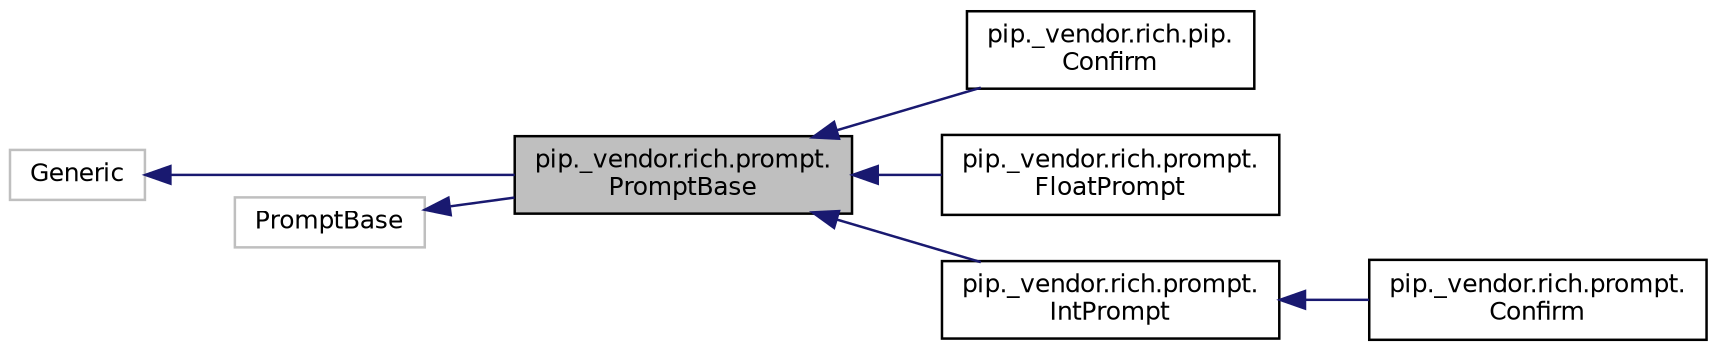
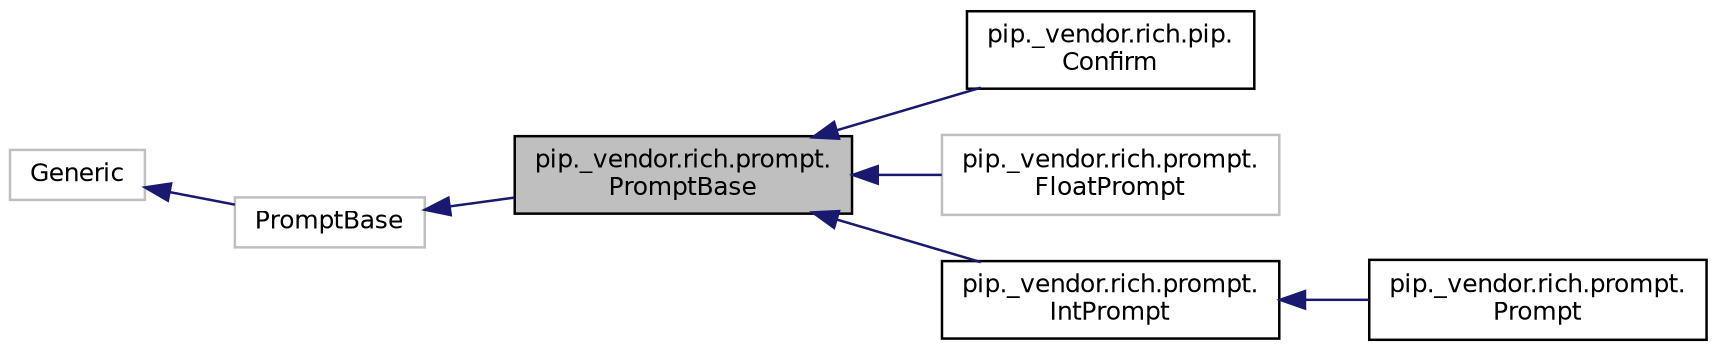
edge "pip._vendor.rich.prompt. PromptBase" -> "Generic": now "PromptBase" -> "Generic"
node "pip._vendor.rich.prompt. FloatPrompt": color black -> grey75
node "pip._vendor.rich.prompt. Confirm": label "pip._vendor.rich.prompt. Confirm" -> "pip._vendor.rich.prompt. Prompt"
